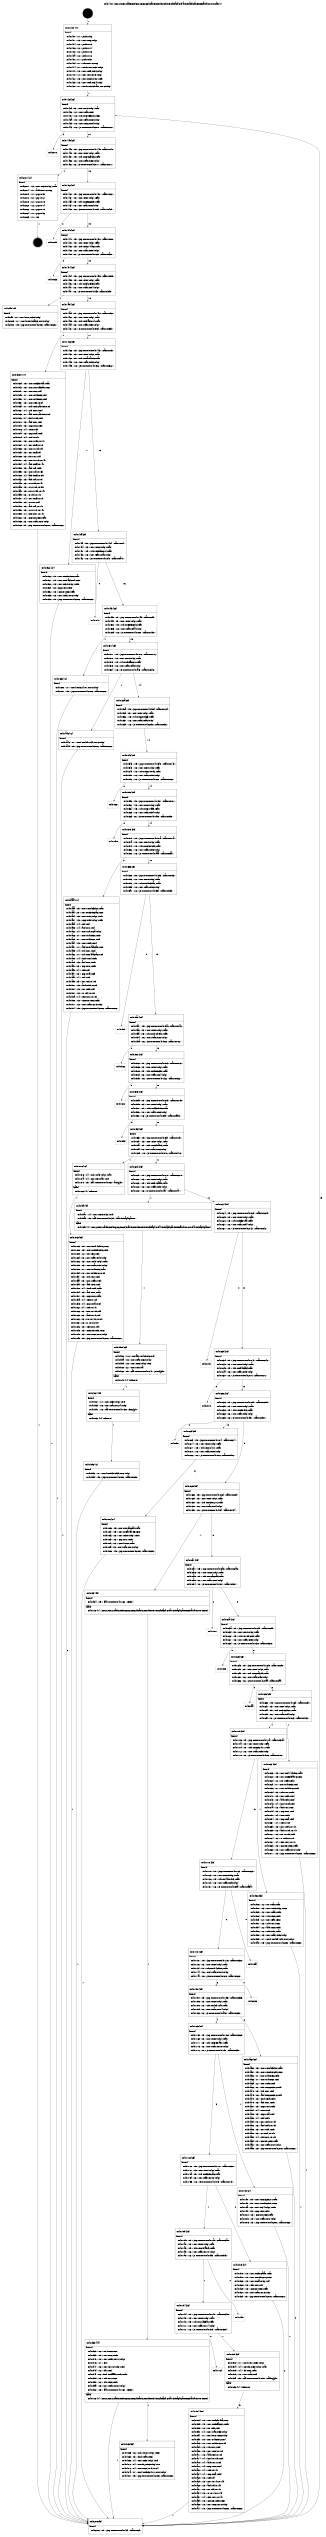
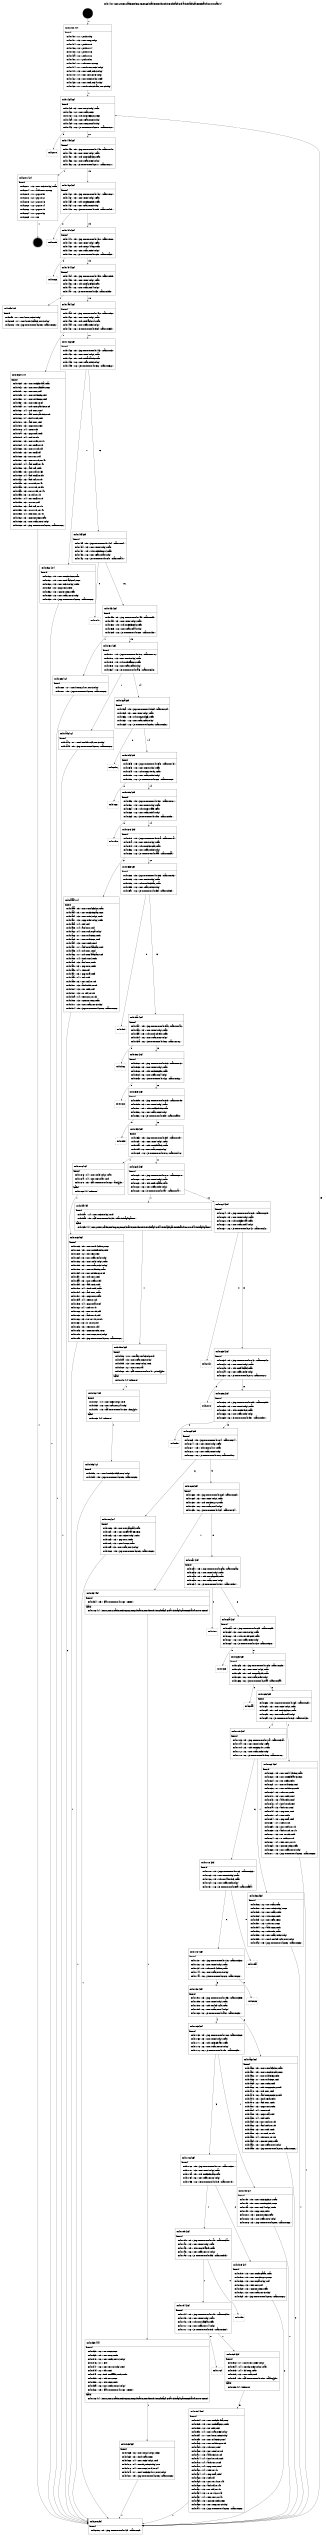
node "0x4020b6": added
edge "0x401656 [25]" -> "0x401688 [25]": now "0x40166f [25]" -> "0x401688 [25]"
edge "0x401b39 [44]" -> "0x4020ec [5]": now "0x401b65 [33]" -> "0x4020ec [5]"
